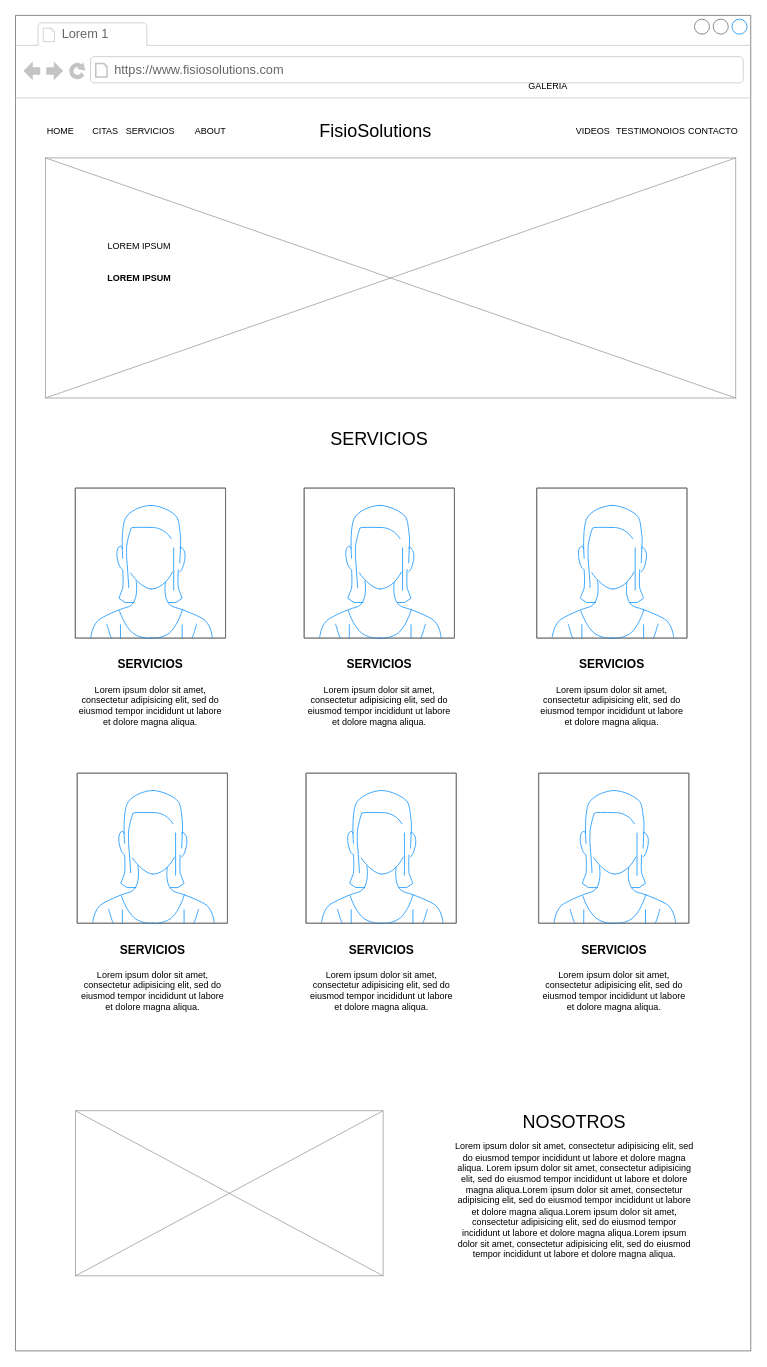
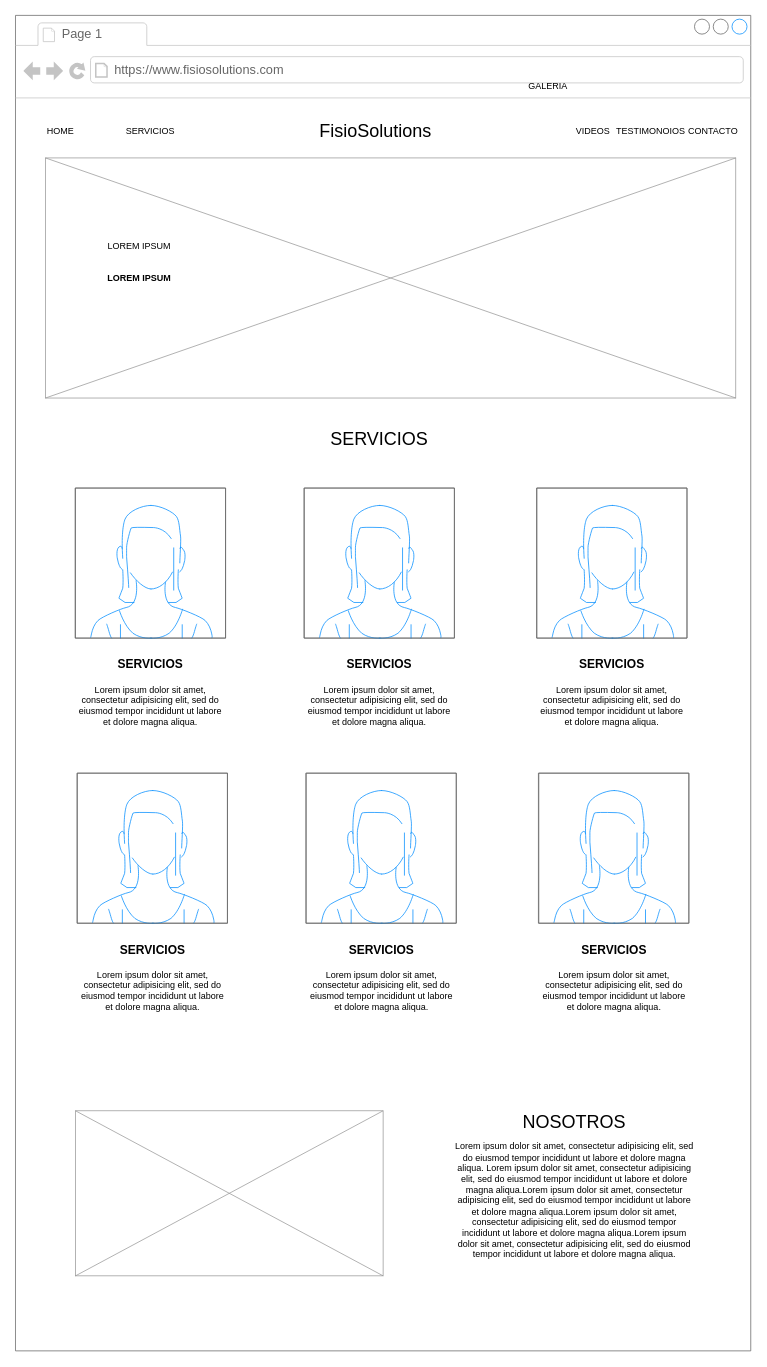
node "Lorem 1": label "Lorem 1" -> "Page 1"
node "CITAS": removed
node "ABOUT": removed
